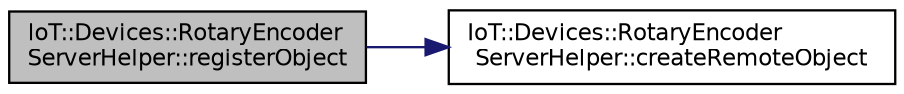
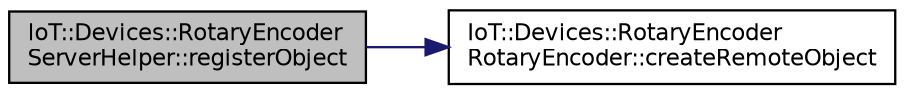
node "IoT::Devices::RotaryEncoder ServerHelper::createRemoteObject": label "IoT::Devices::RotaryEncoder ServerHelper::createRemoteObject" -> "IoT::Devices::RotaryEncoder RotaryEncoder::createRemoteObject"
